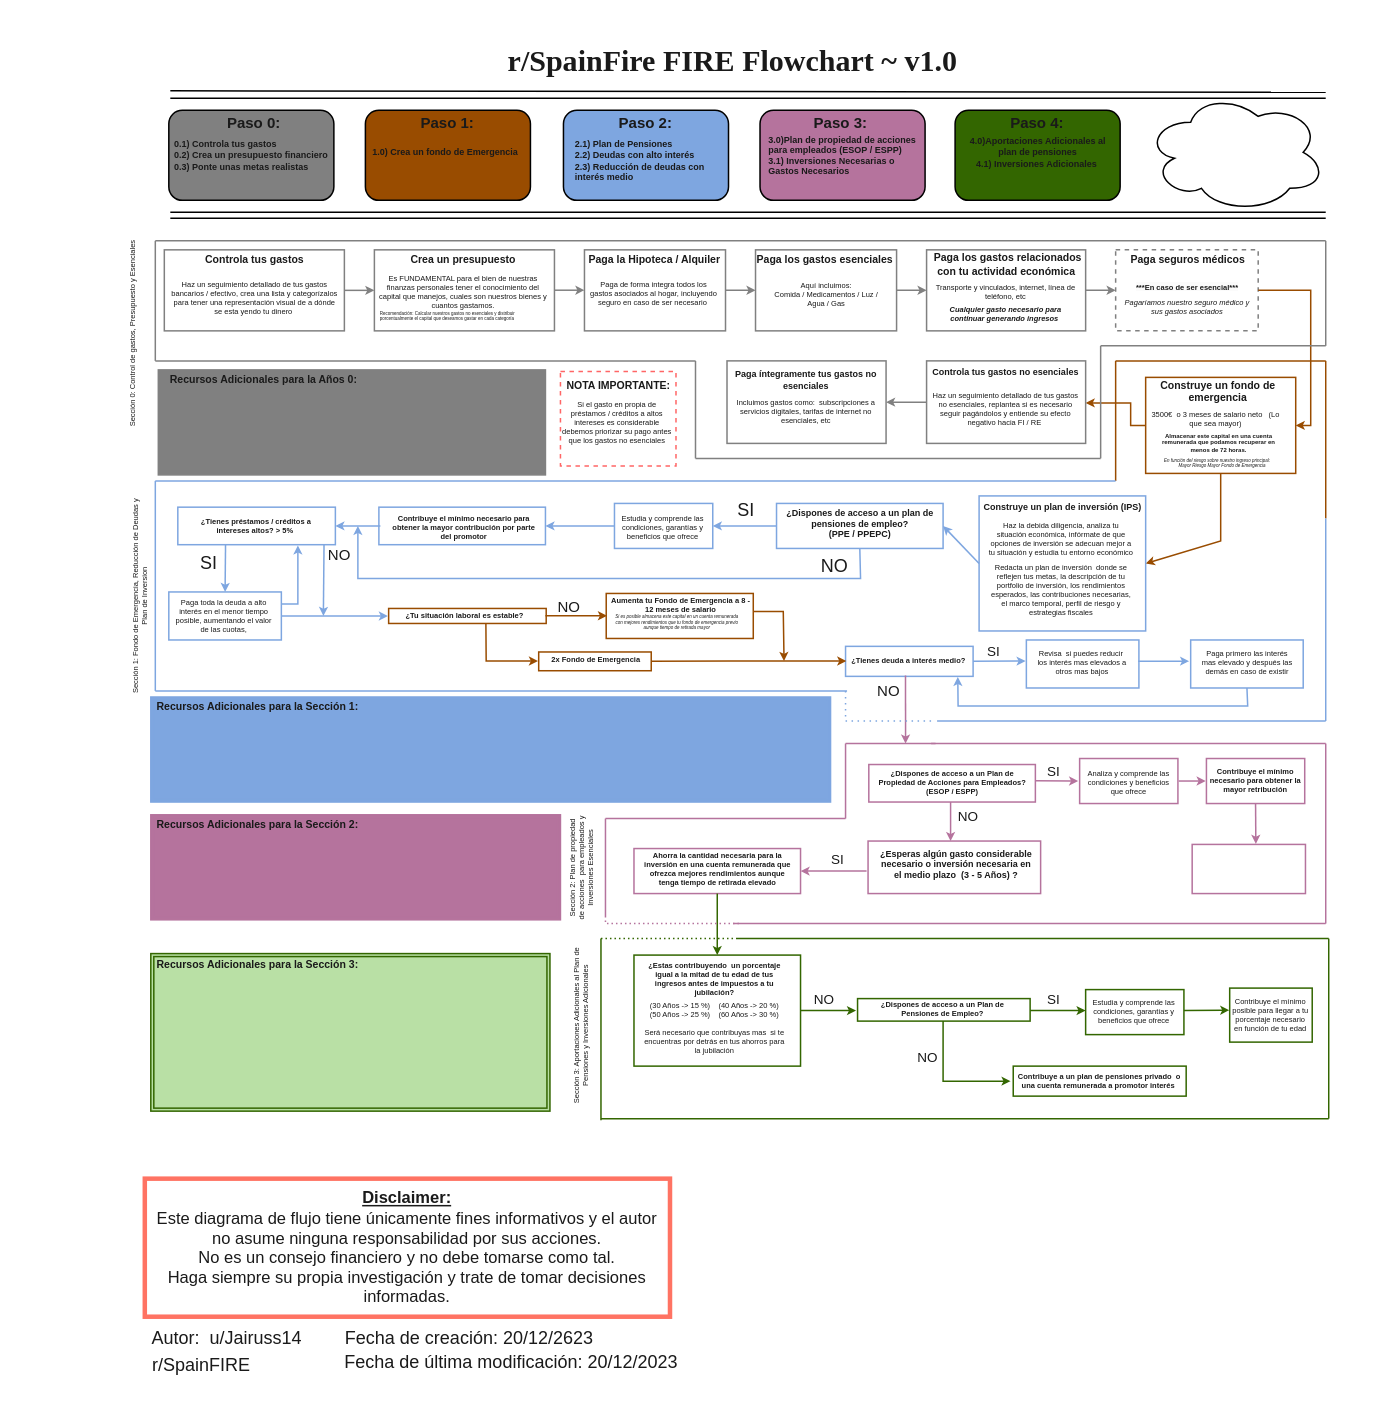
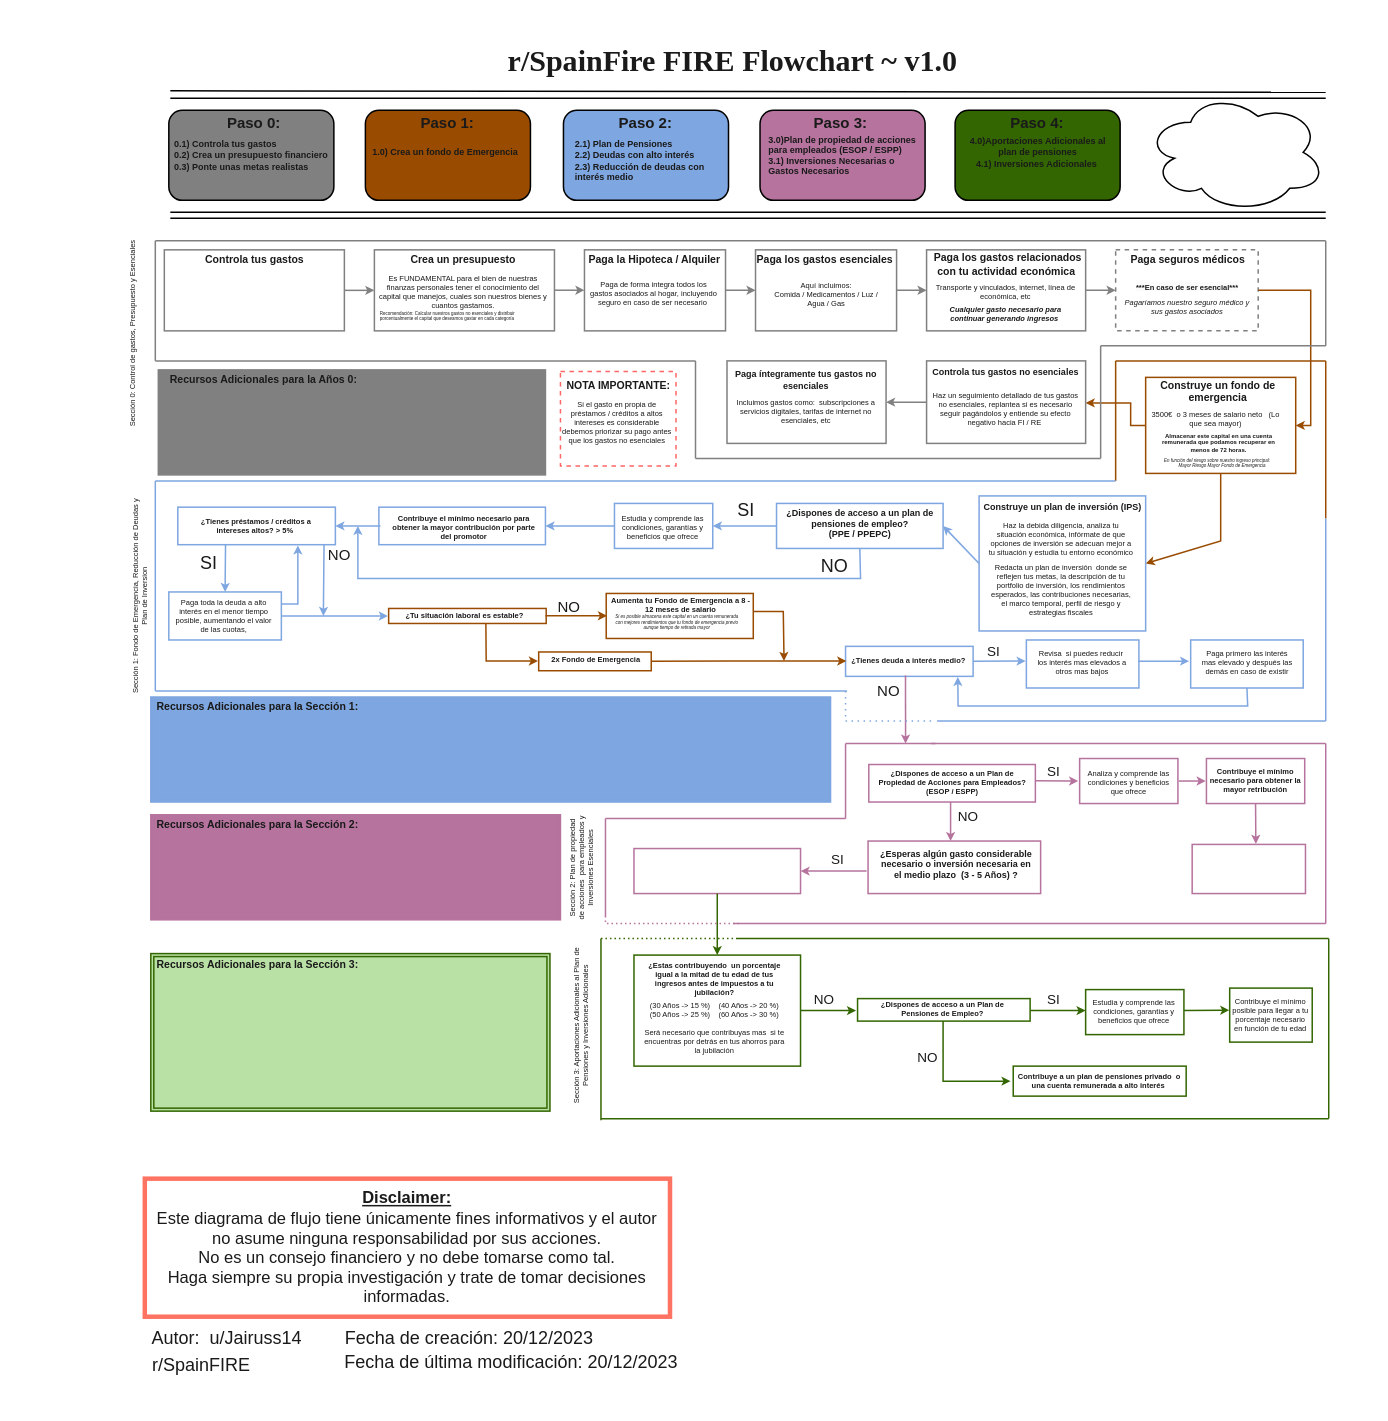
node "Transporte y vinculados, internet, línea de teléfono, etc": label "Transporte y vinculados, internet, línea de teléfono, etc" -> "Transporte y vinculados, internet, línea de económica, etc"
node "Haz un seguimiento detallado de tus gastos bancarios / efectivo, crea una lista y categorízalos para tener una representación visual de a dónde se esta yendo tu dinero": removed
node "Ahorra la cantidad necesaria para la inversión en una cuenta remunerada que ofrezca mejores rendimientos aunque tenga tiempo de retirada elevado": removed
node "Contribuye a un plan de pensiones privado o una cuenta remunerada a promotor interés": label "Contribuye a un plan de pensiones privado o una cuenta remunerada a promotor interés" -> "Contribuye a un plan de pensiones privado o una cuenta remunerada a alto interés"
node "Fecha de creación: 20/12/2623": label "Fecha de creación: 20/12/2623" -> "Fecha de creación: 20/12/2023"
